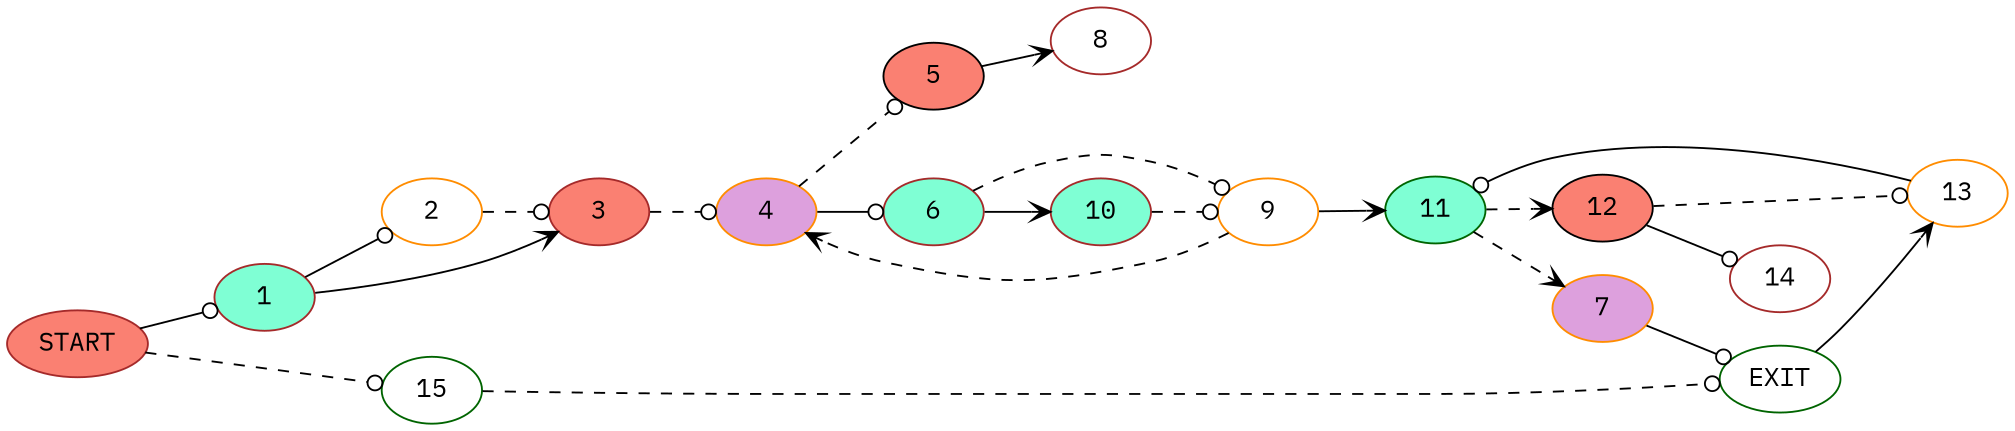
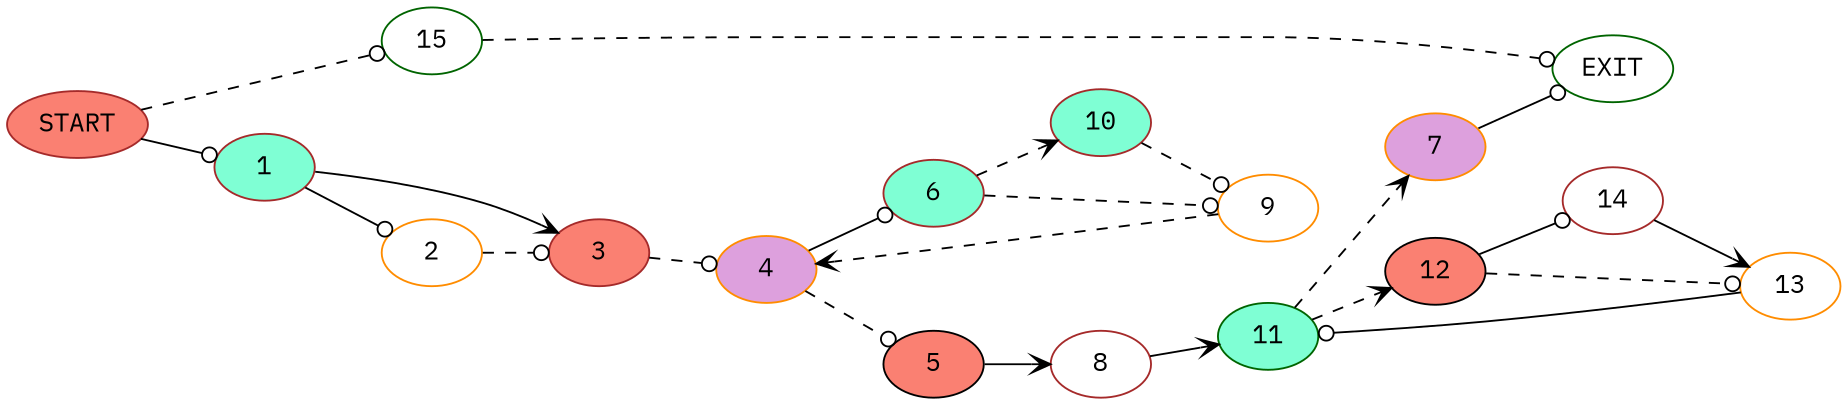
edge "9" -> "11": now "8" -> "11"
edge "6" -> "10": style solid -> dashed
edge "EXIT" -> "13": now "14" -> "13"
